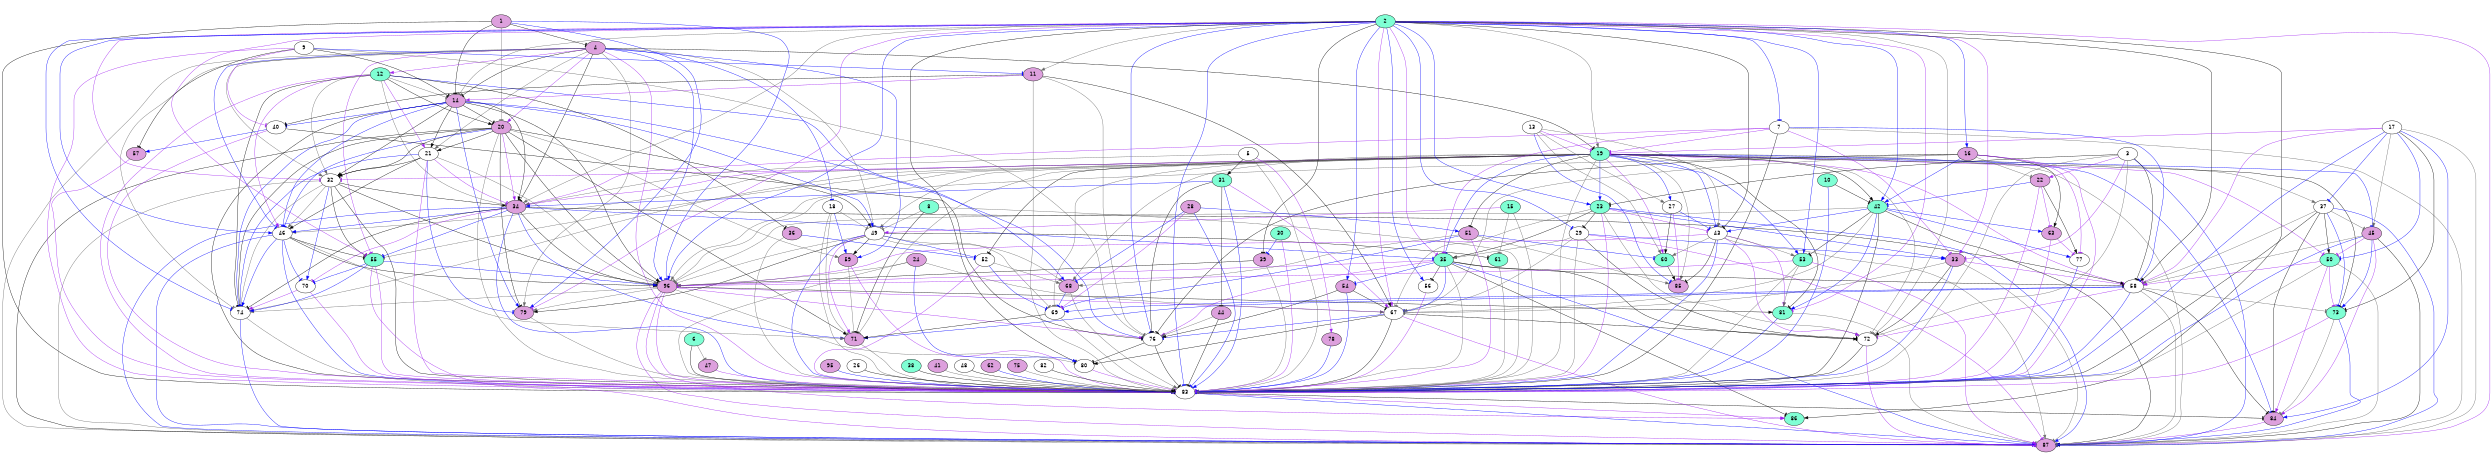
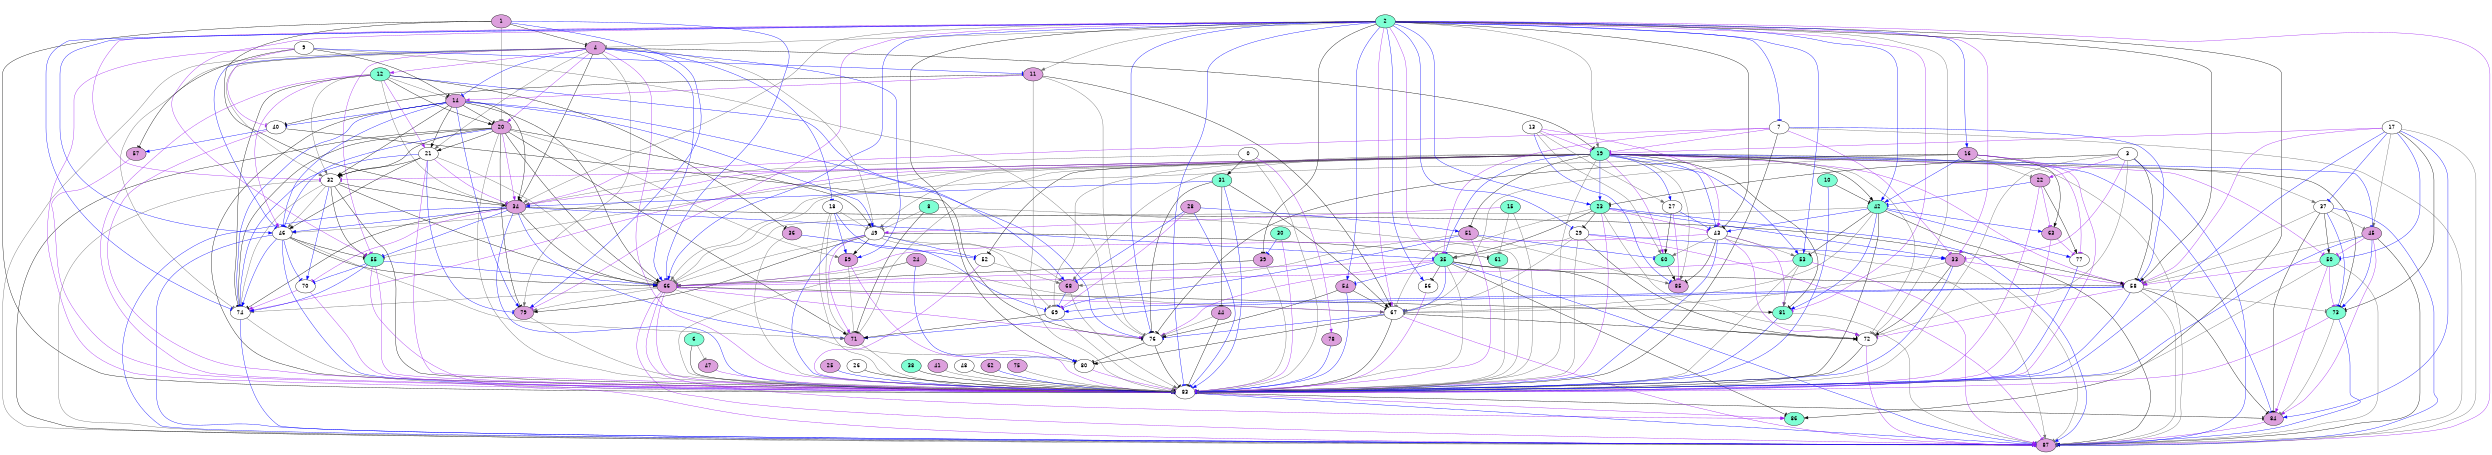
edge "2" -> "14": now "2" -> "4"
edge "1" -> "14": now "1" -> "34"
edge "4" -> "14": color black -> blue
edge "13" -> "43": color gray40 -> purple
node "5": label "5" -> "0"
edge "19" -> "74": color gray40 -> purple
edge "31" -> "67": color purple -> black
node "96": label "96" -> "66"
edge "52" -> "69": now "18" -> "69"
edge "35" -> "87": arrowhead normal -> tee
node "95": label "95" -> "25"
node "82": removed
edge "37" -> "83": removed
